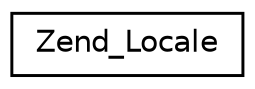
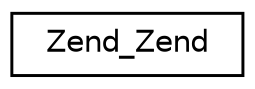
node "Zend_Locale": label "Zend_Locale" -> "Zend_Zend"
